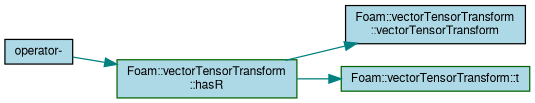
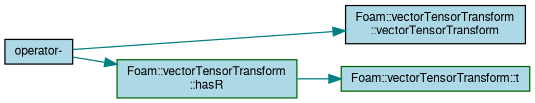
edge "Foam::vectorTensorTransform ::hasR" -> "Foam::vectorTensorTransform ::vectorTensorTransform": now "operator-" -> "Foam::vectorTensorTransform ::vectorTensorTransform"
